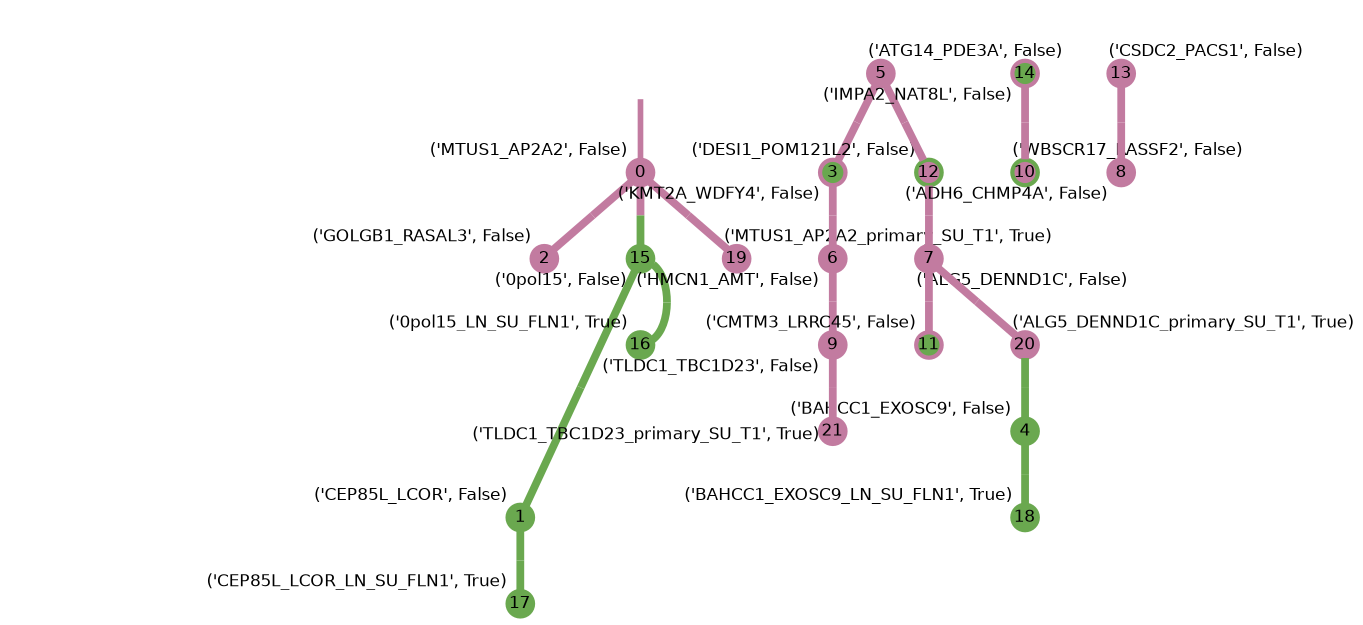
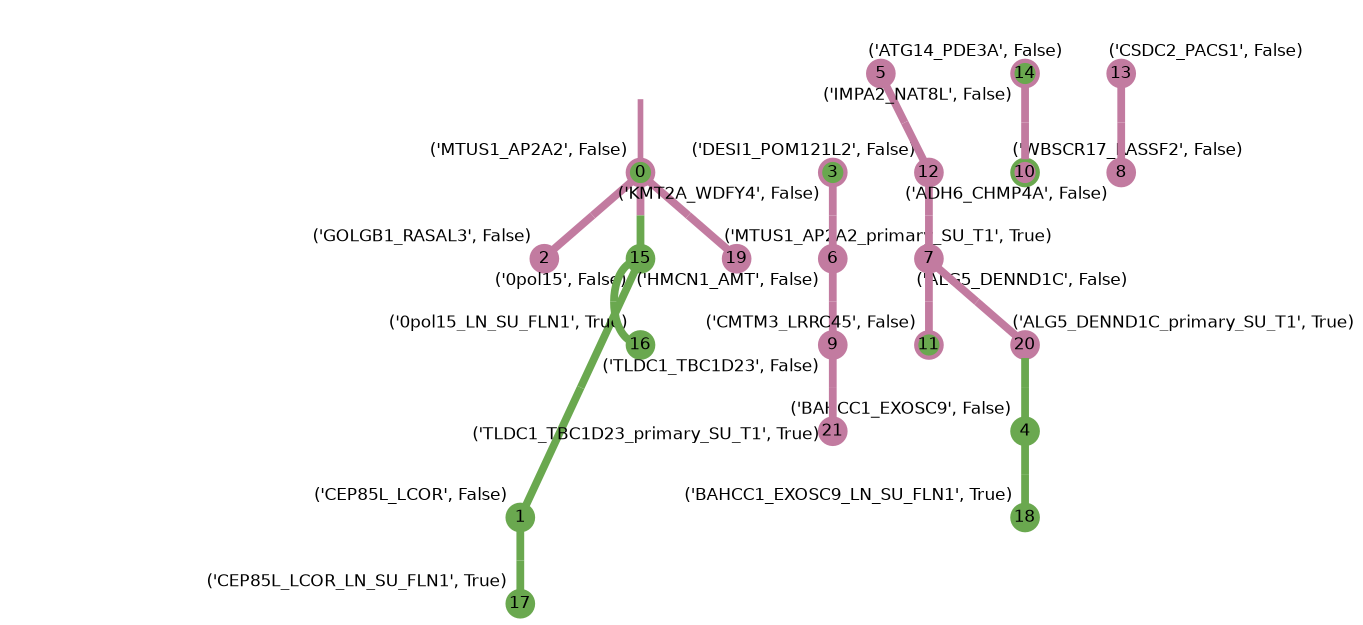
edge "5 ('ATG14_PDE3A', False)" -> "3 ('KMT2A_WDFY4', False)": removed
node "0 ('MTUS1_AP2A2', False)": fillcolor #c27ba0ff -> #6aa84fff
node "12 ('DESI1_POM121L2', False)": color #6aa84fff -> #c27ba0ff
edge "16 ('0pol15_LN_SU_FLN1', True)" -> "15 ('0pol15', False)": reversed
